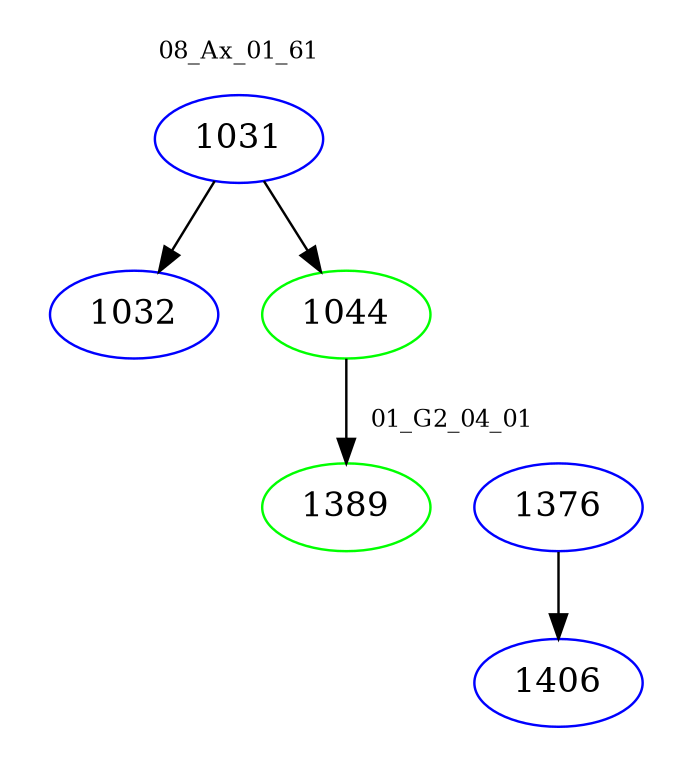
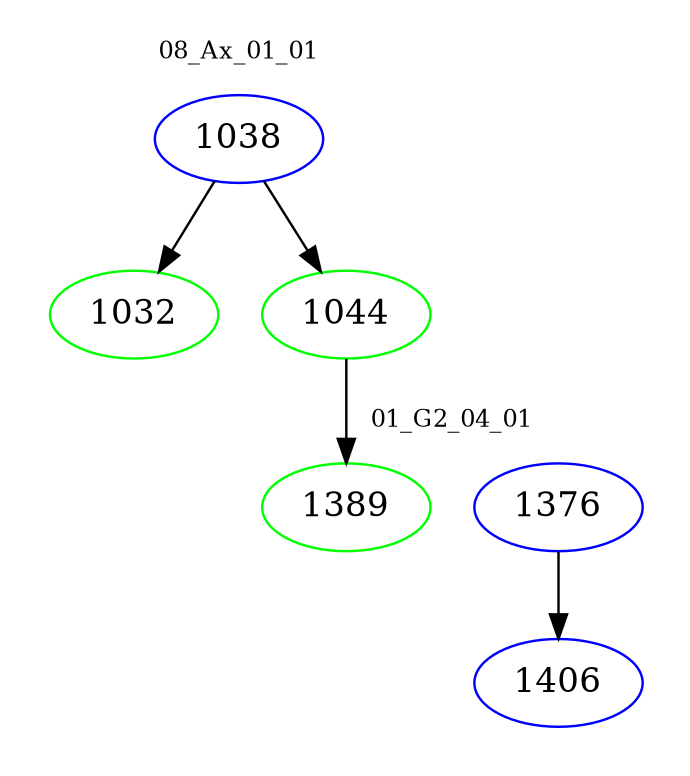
cluster "08_Ax_01_61": label "08_Ax_01_61" -> "08_Ax_01_01"
node "1031": label "1031" -> "1038"
node "1032": color blue -> green
